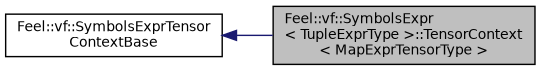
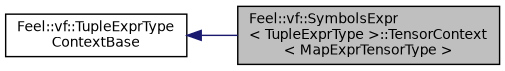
node "Feel::vf::SymbolsExprTensor ContextBase": label "Feel::vf::SymbolsExprTensor ContextBase" -> "Feel::vf::TupleExprType ContextBase"
